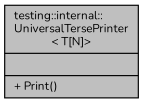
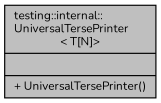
node "testing::internal::": text "+ Print()" -> "+ UniversalTersePrinter()"
